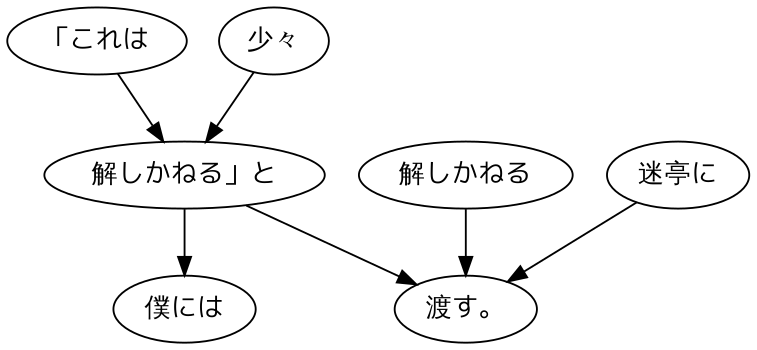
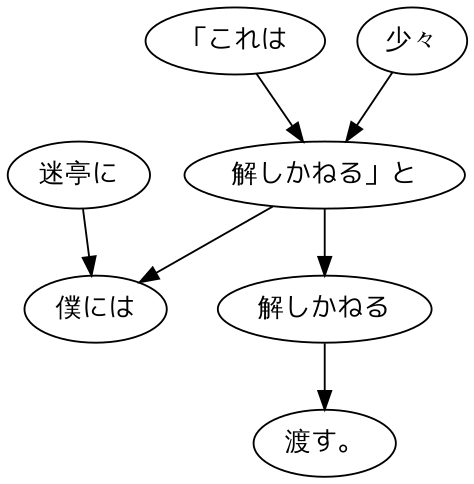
edge "迷亭に" -> "渡す。": now "迷亭に" -> "僕には"
edge "解しかねる」と" -> "渡す。": now "解しかねる」と" -> "解しかねる"
